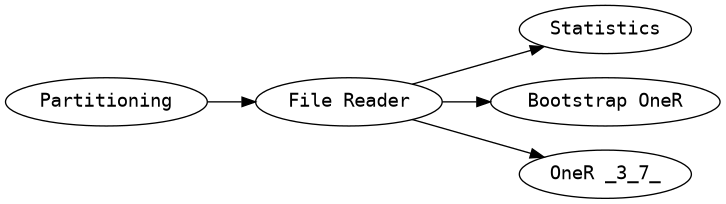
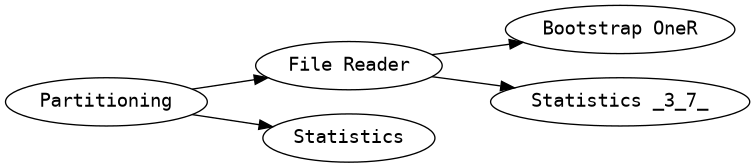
edge "File Reader" -> "Statistics": now "Partitioning" -> "Statistics"
node "OneR _3_7_": label "OneR _3_7_" -> "Statistics _3_7_"
